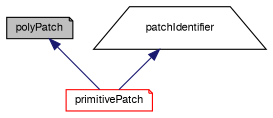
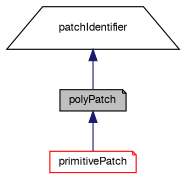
edge "primitivePatch" -> "patchIdentifier": now "polyPatch" -> "patchIdentifier"
